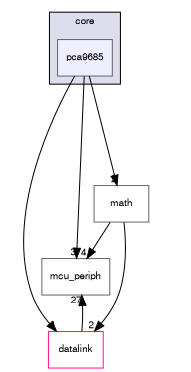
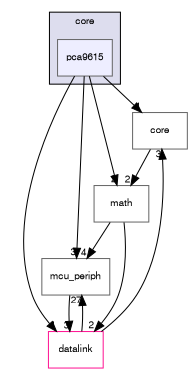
node "pca9685": label "pca9685" -> "pca9615"
node "core": added
edge "mcu_periph" -> "datalink": added
